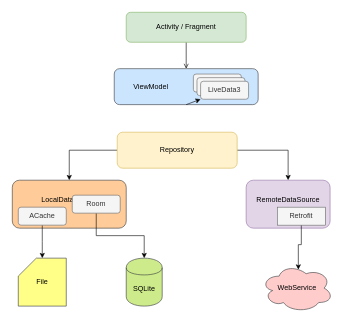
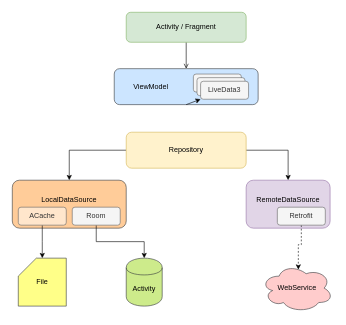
node "Repository": moved (177, 150) -> (186, 150)
node "Room": moved (96, 204) -> (96, 216)
node "ACache": fillcolor #f5f5f5 -> #ffe6cc
node "Retrofit": shape rectangle -> rounded rectangle
edge "Retrofit" -> "WebService": style solid -> dashed
node "SQLite": label "SQLite" -> "Activity"
